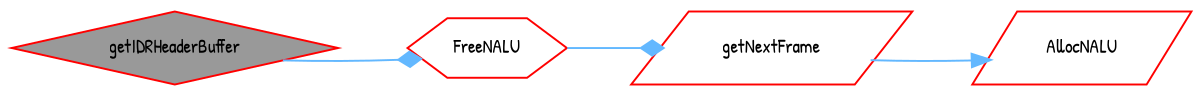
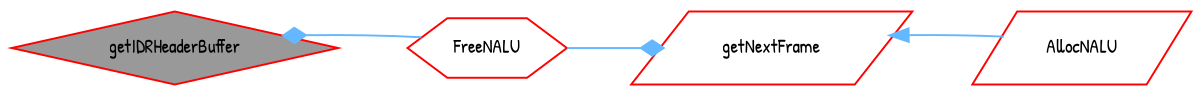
edge "getIDRHeaderBuffer" -> "FreeNALU": reversed
edge "getNextFrame" -> "AllocNALU": reversed
